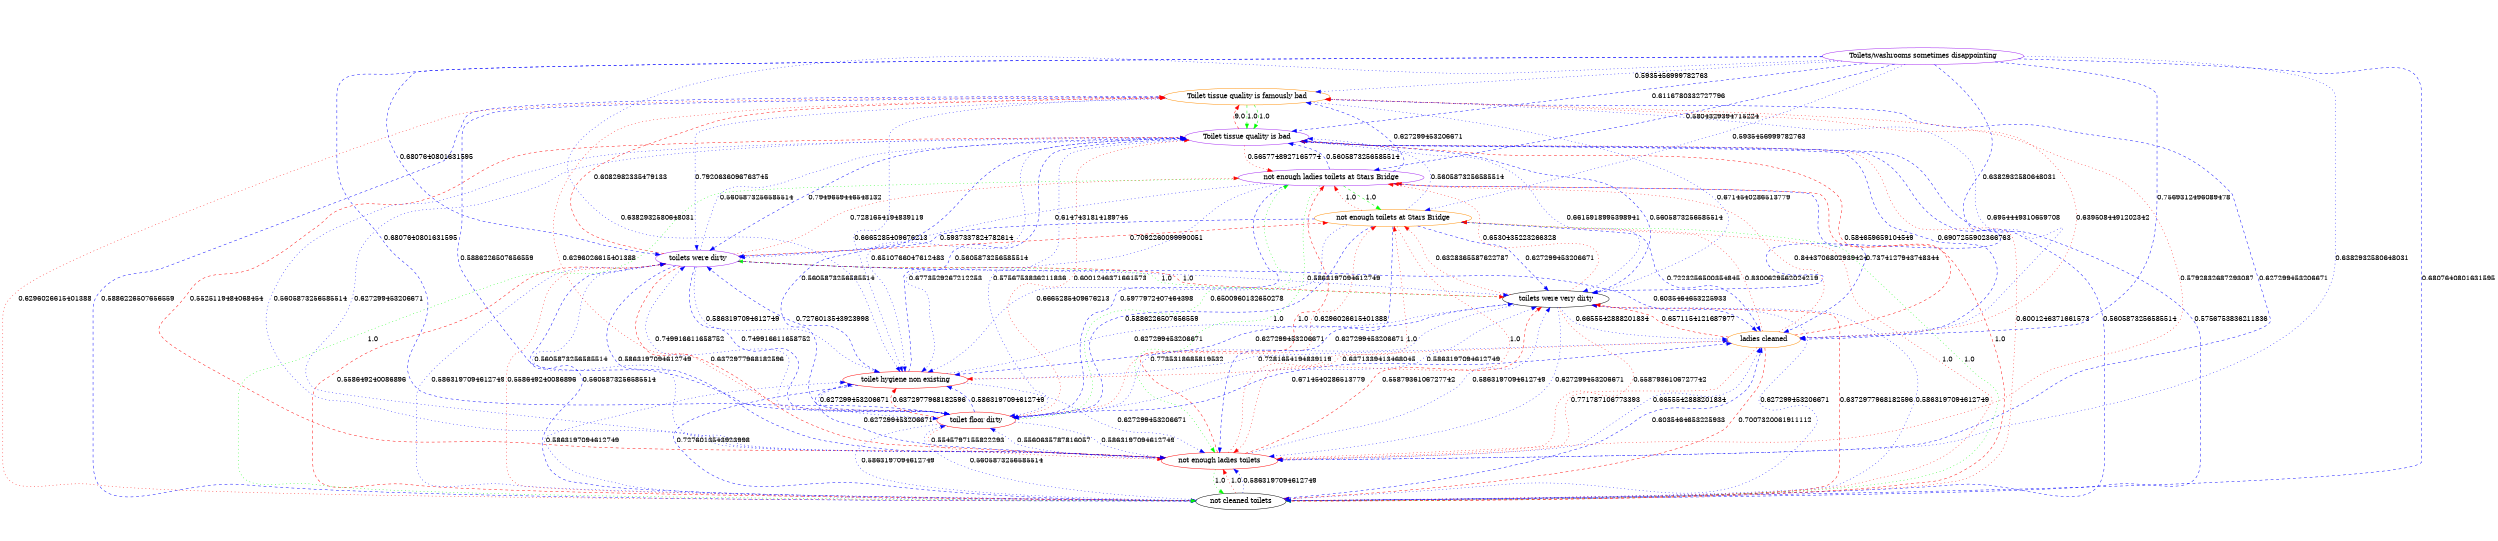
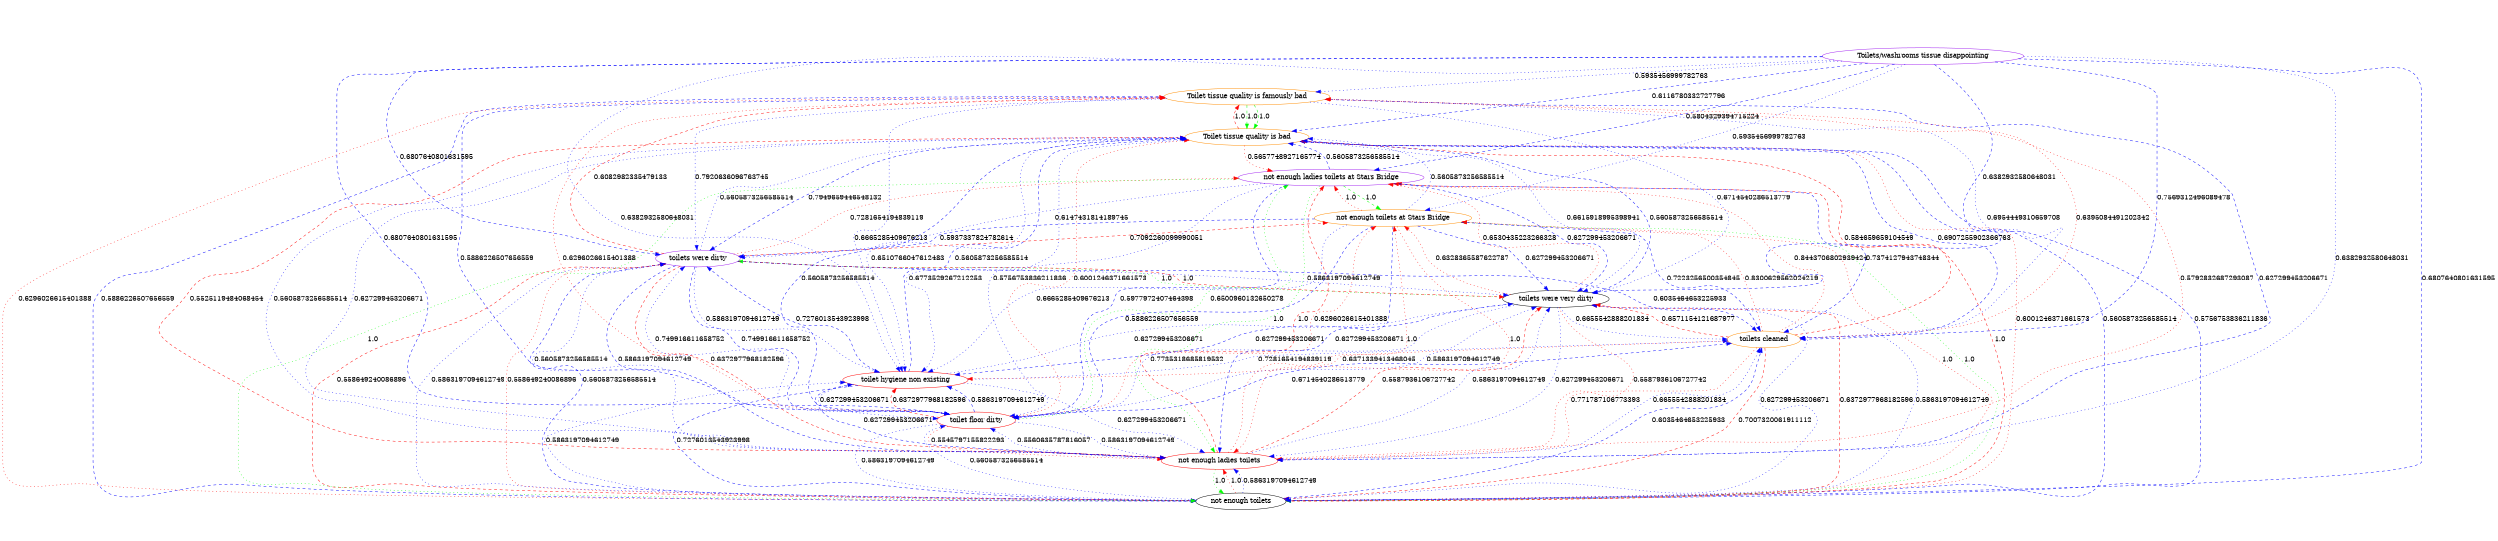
node "Toilets/washrooms sometimes disappointing": label "Toilets/washrooms sometimes disappointing" -> "Toilets/washrooms tissue disappointing"
edge "Toilet tissue quality is bad" -> "Toilet tissue quality is famously bad": label "9.0" -> "1.0"
edge "not enough ladies toilets at Stars Bridge" -> "Toilet tissue quality is famously bad": now "not enough ladies toilets at Stars Bridge" -> "toilets were very dirty"
node "Toilet tissue quality is bad": color purple -> darkorange
node "ladies cleaned": label "ladies cleaned" -> "toilets cleaned"
node "not cleaned toilets": label "not cleaned toilets" -> "not enough toilets"
